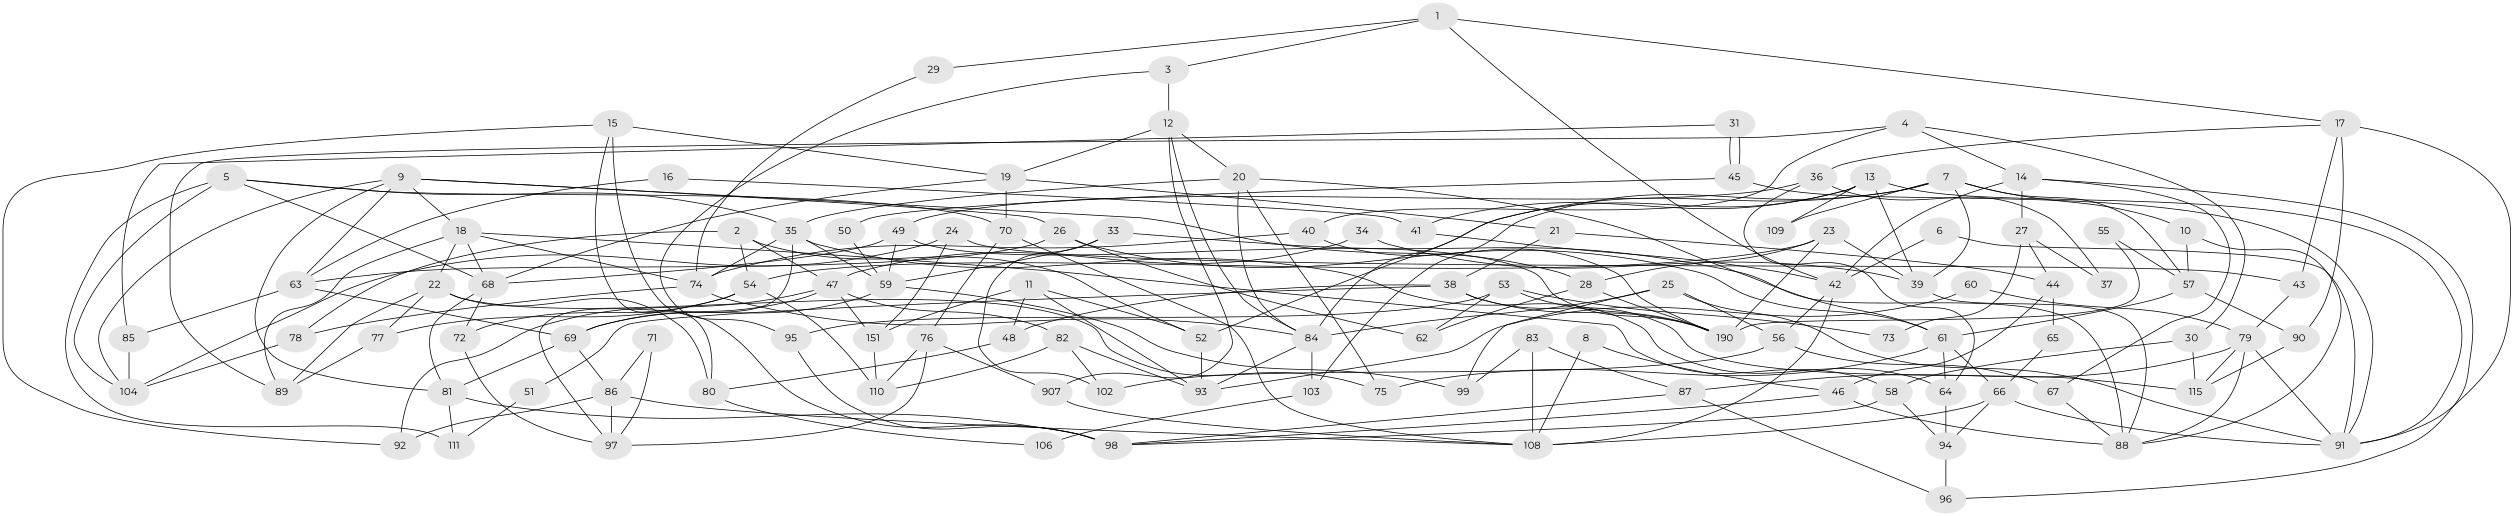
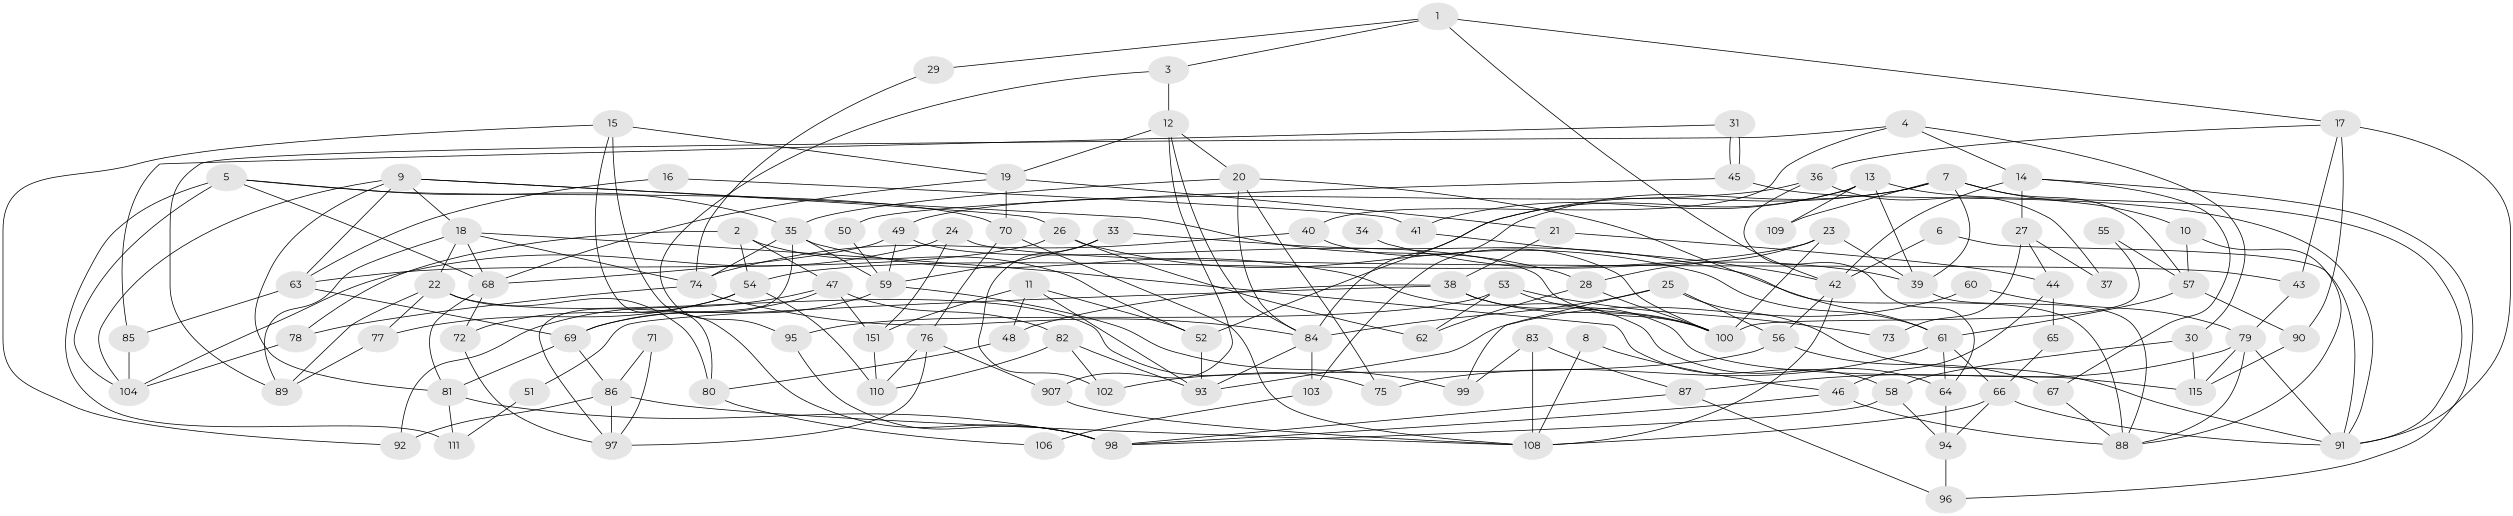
edge "34" -- "47": removed
node "190": label "190" -> "100"
